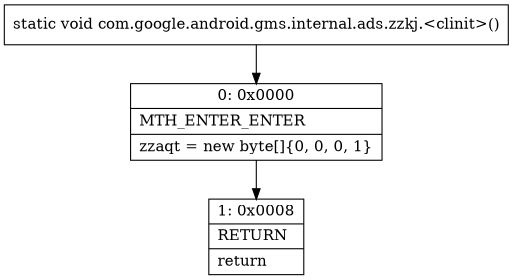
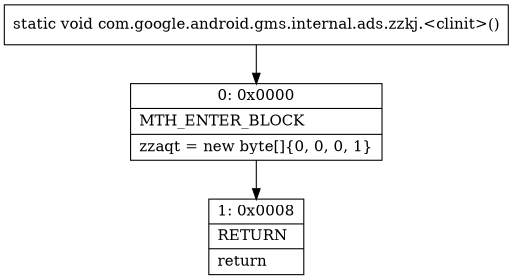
node "0: 0x0000": text "MTH_ENTER_ENTER" -> "MTH_ENTER_BLOCK"
